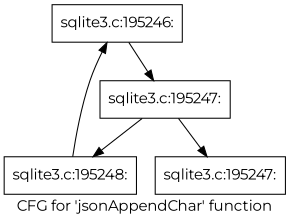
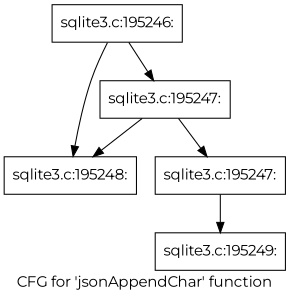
edge "sqlite3.c:195248:" -> "sqlite3.c:195246:": reversed
node "sqlite3.c:195249:": added
